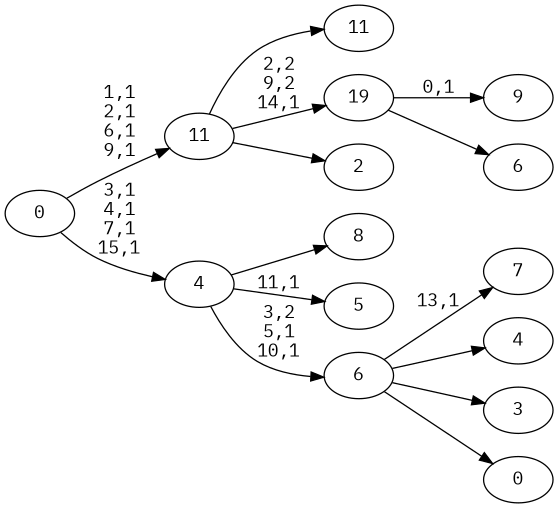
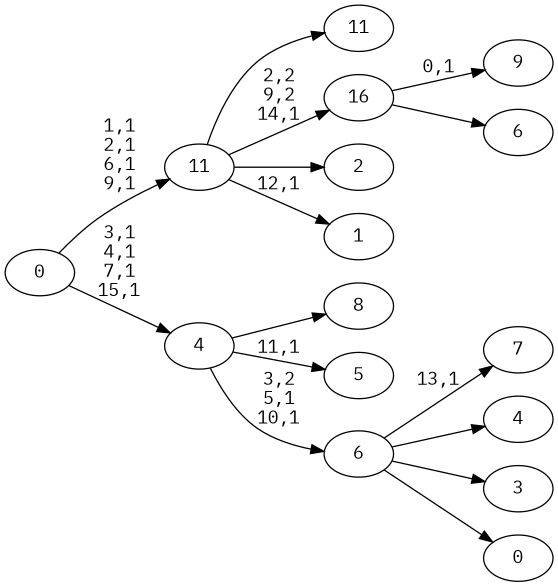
node "19": label "19" -> "16"
node "1": added
